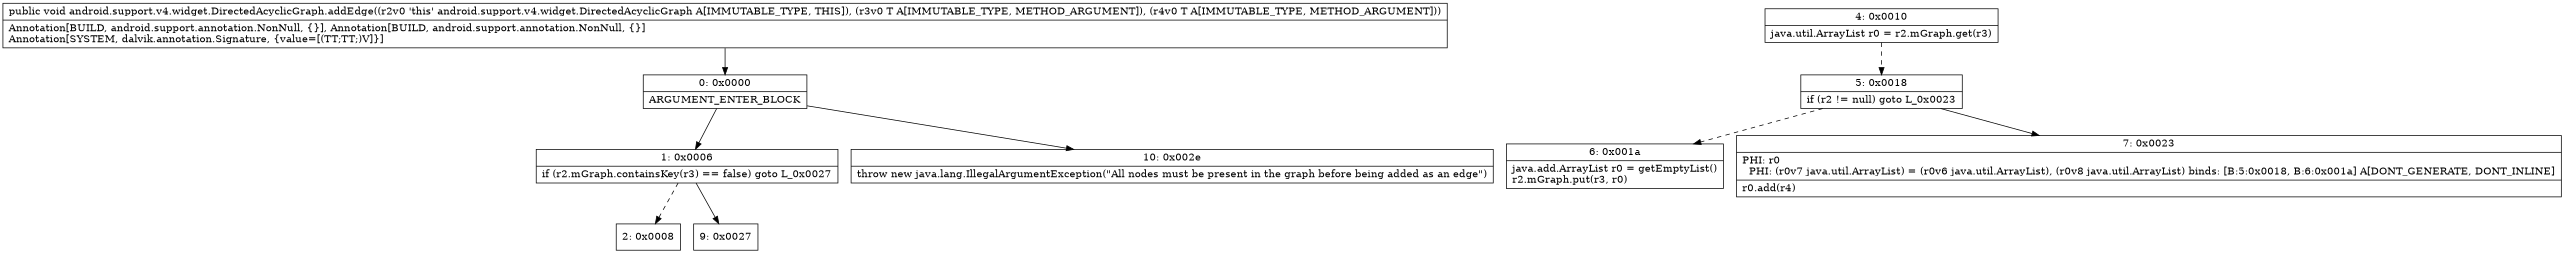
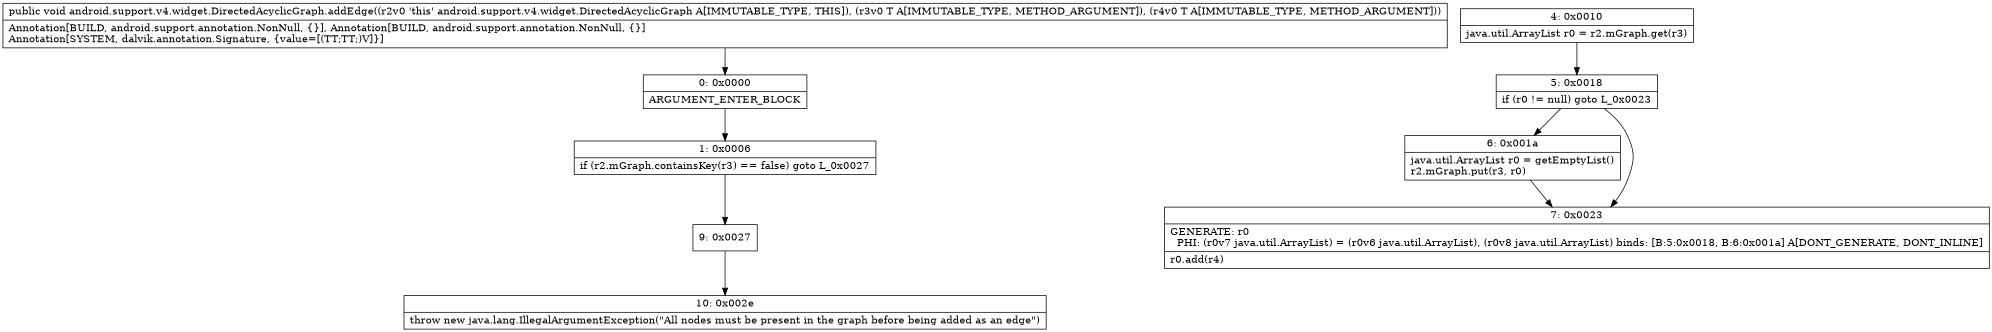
edge "4: 0x0010" -> "5: 0x0018": style dashed -> solid
node "5: 0x0018": text "if (r2 != null) goto L_0x0023" -> "if (r0 != null) goto L_0x0023"
edge "5: 0x0018" -> "6: 0x001a": style dashed -> solid
edge "0: 0x0000" -> "10: 0x002e": now "9: 0x0027" -> "10: 0x002e"
node "7: 0x0023": text "PHI: r0" -> "GENERATE: r0"
node "6: 0x001a": text "java.add.ArrayList r0 = getEmptyList()" -> "java.util.ArrayList r0 = getEmptyList()"
edge "6: 0x001a" -> "7: 0x0023": added
node "2: 0x0008": removed
